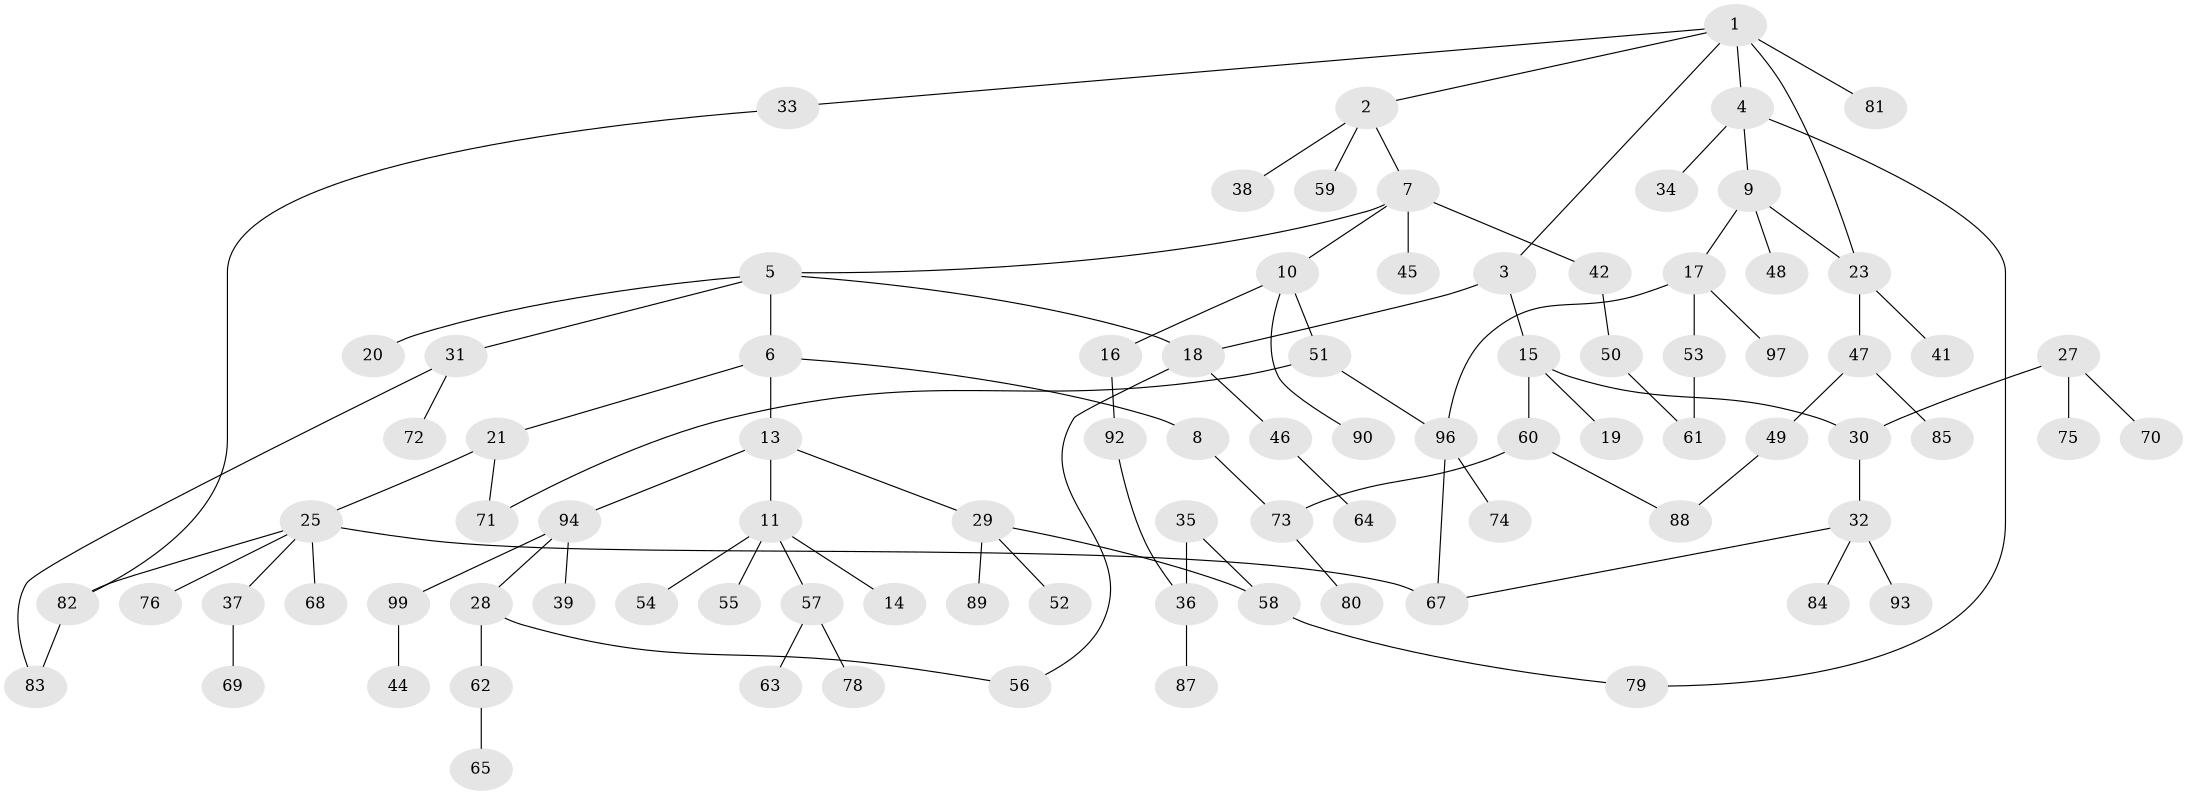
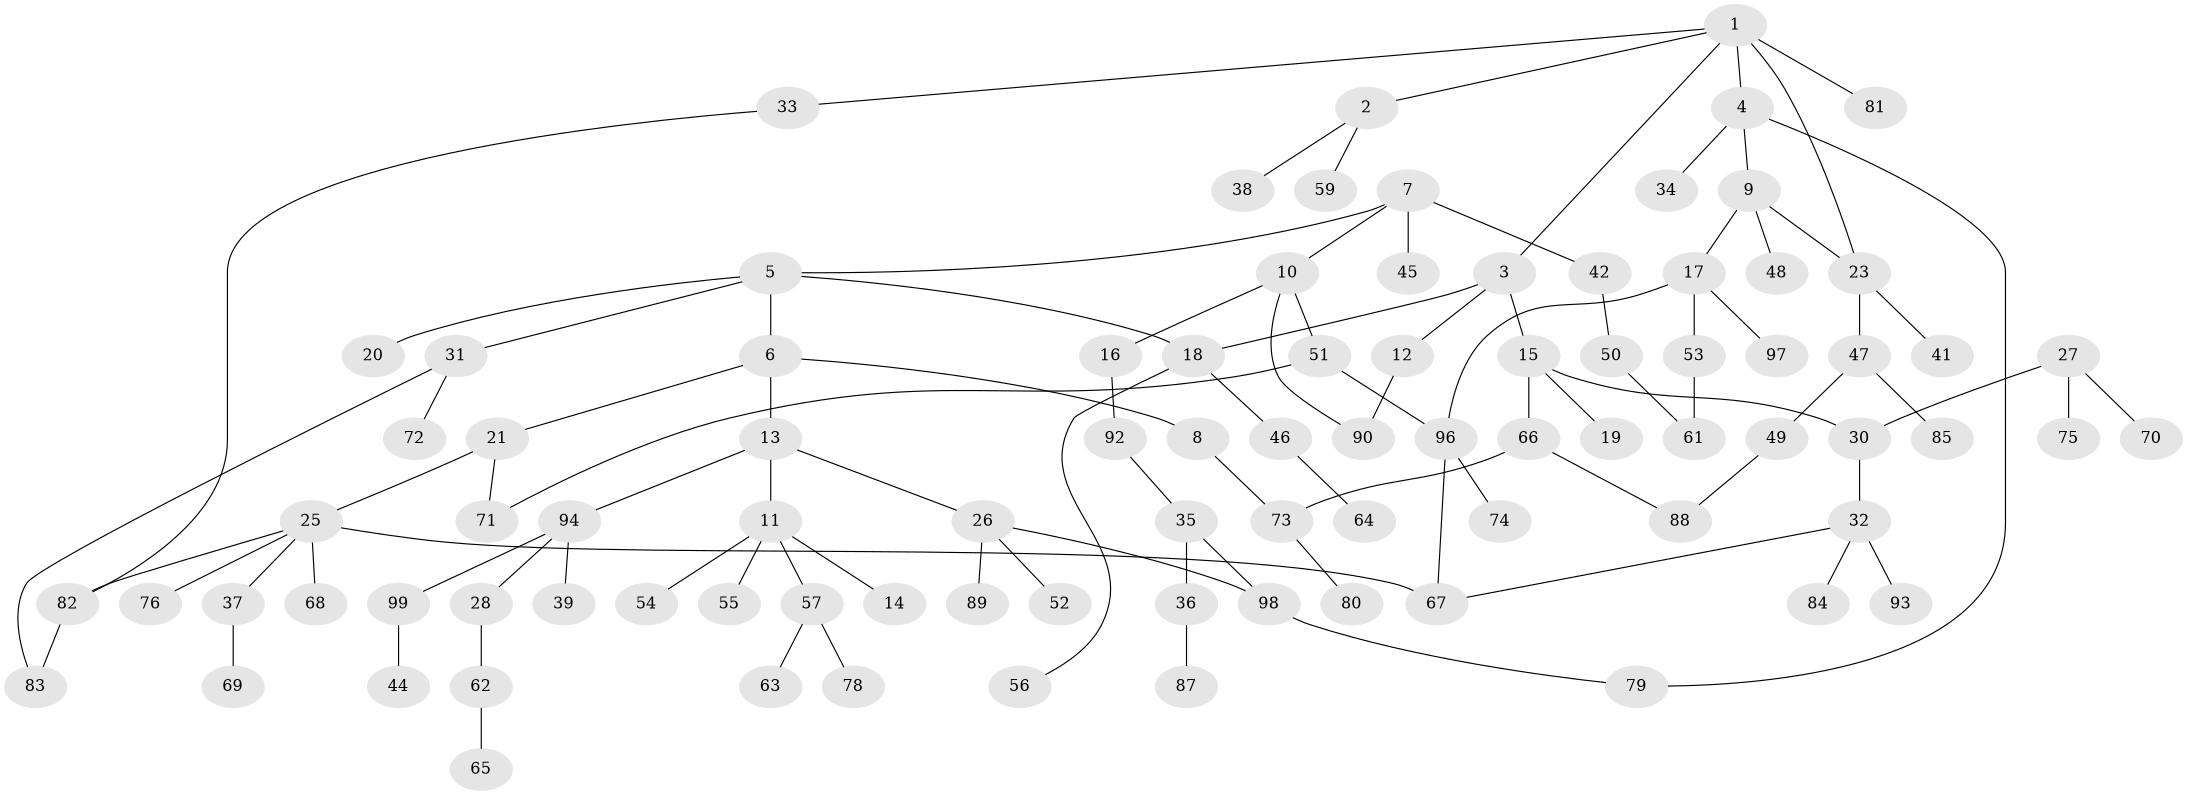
edge "2" -- "7": removed
node "12": added
node "60": label "60" -> "66"
node "29": label "29" -> "26"
edge "92" -- "36": now "92" -- "35"
node "58": label "58" -> "98"
edge "28" -- "56": removed
